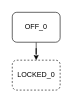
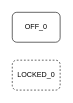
edge "OFF_0" -> "LOCKED_0": removed
